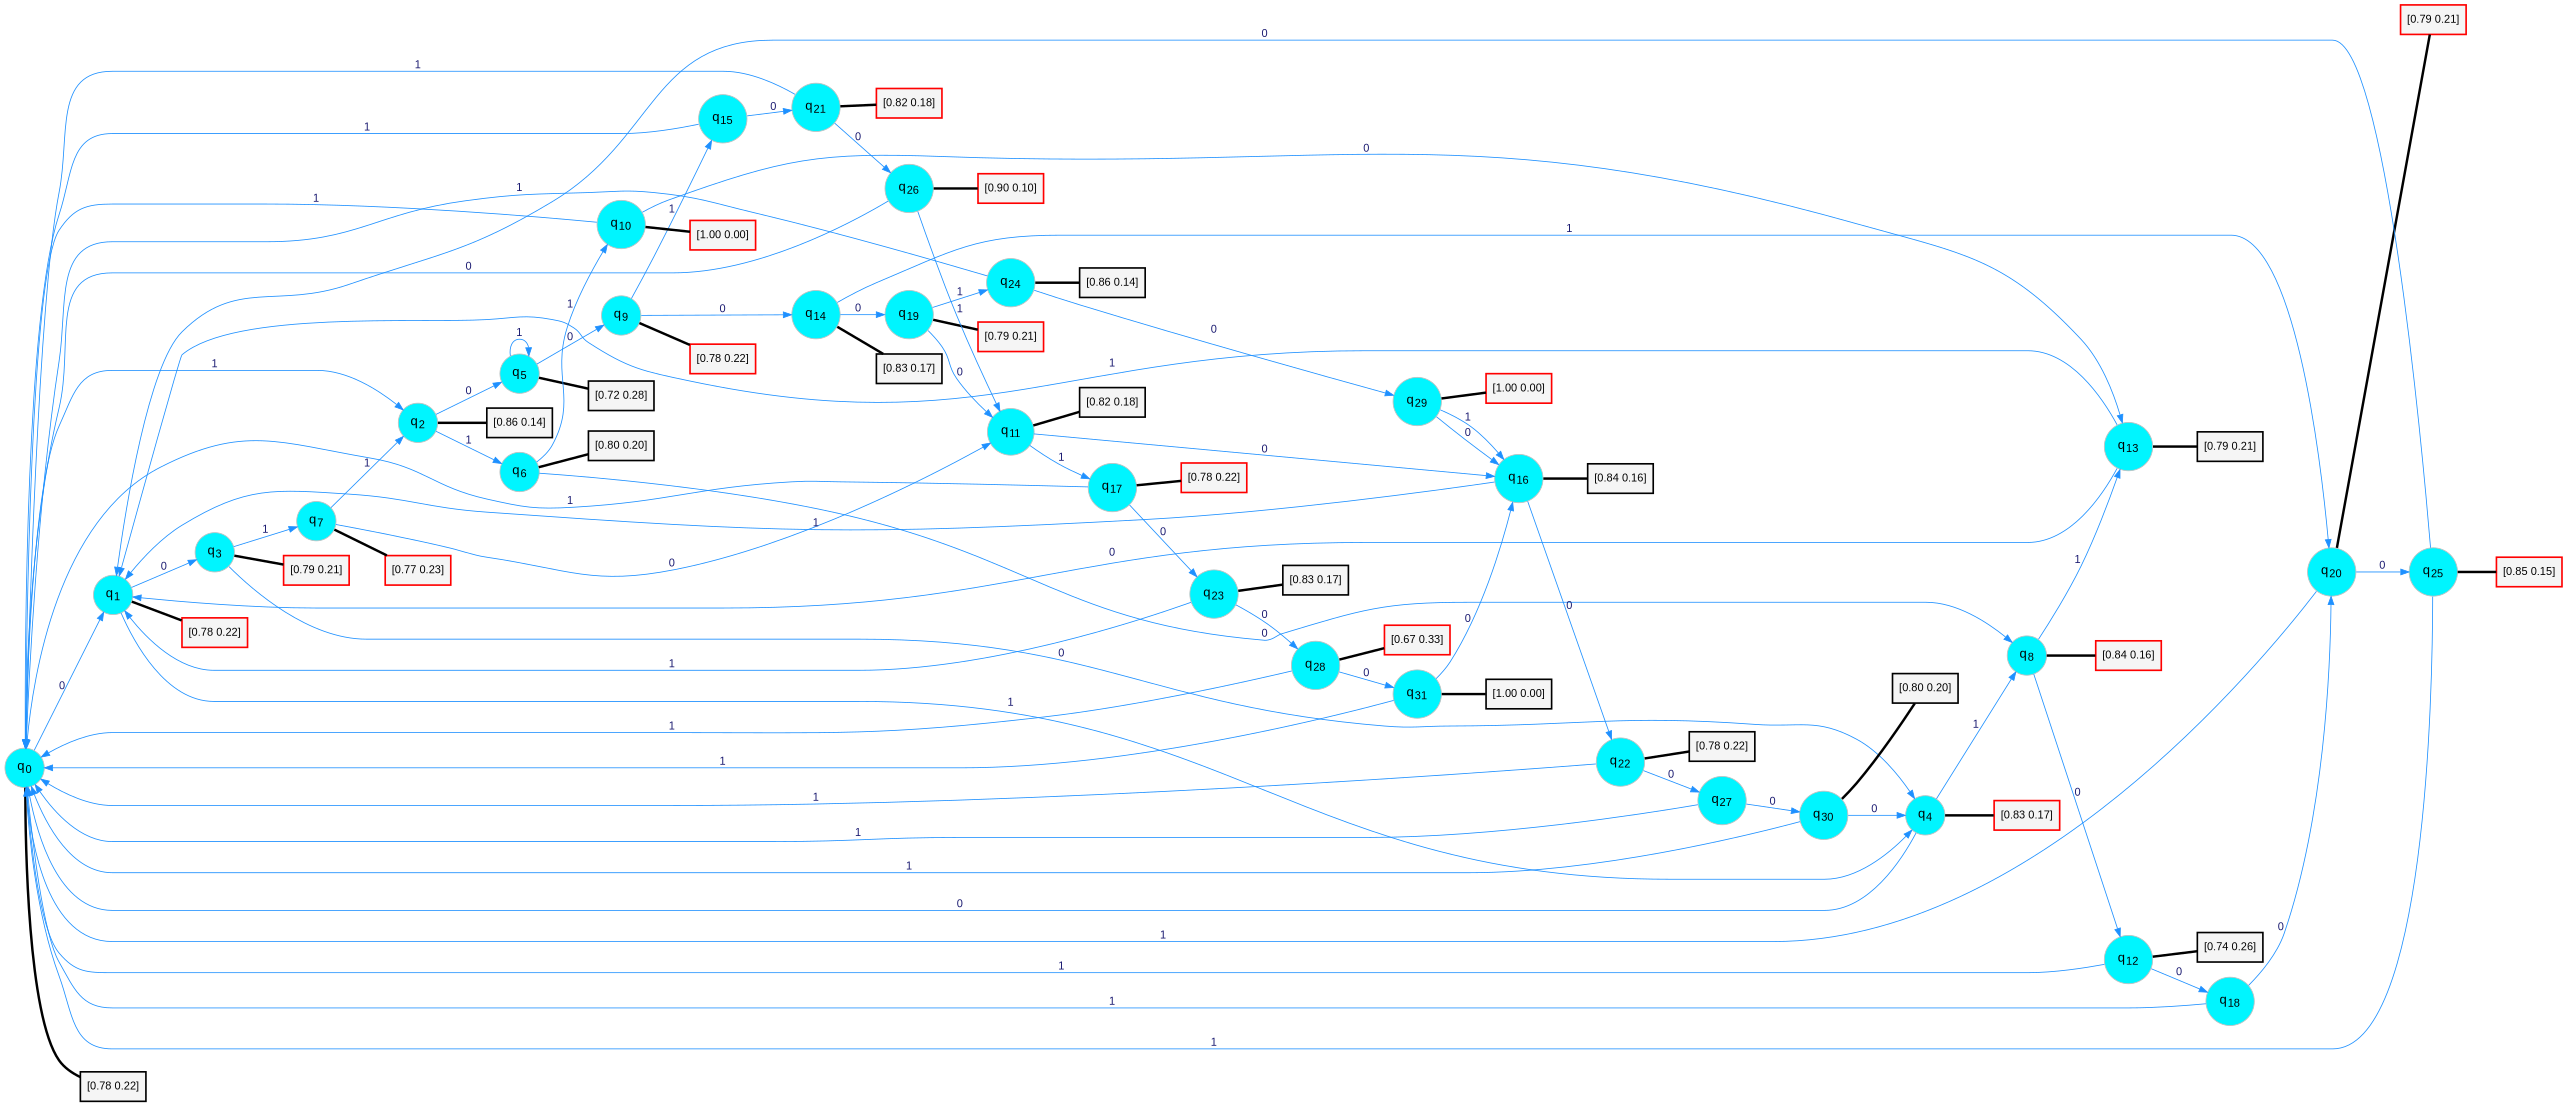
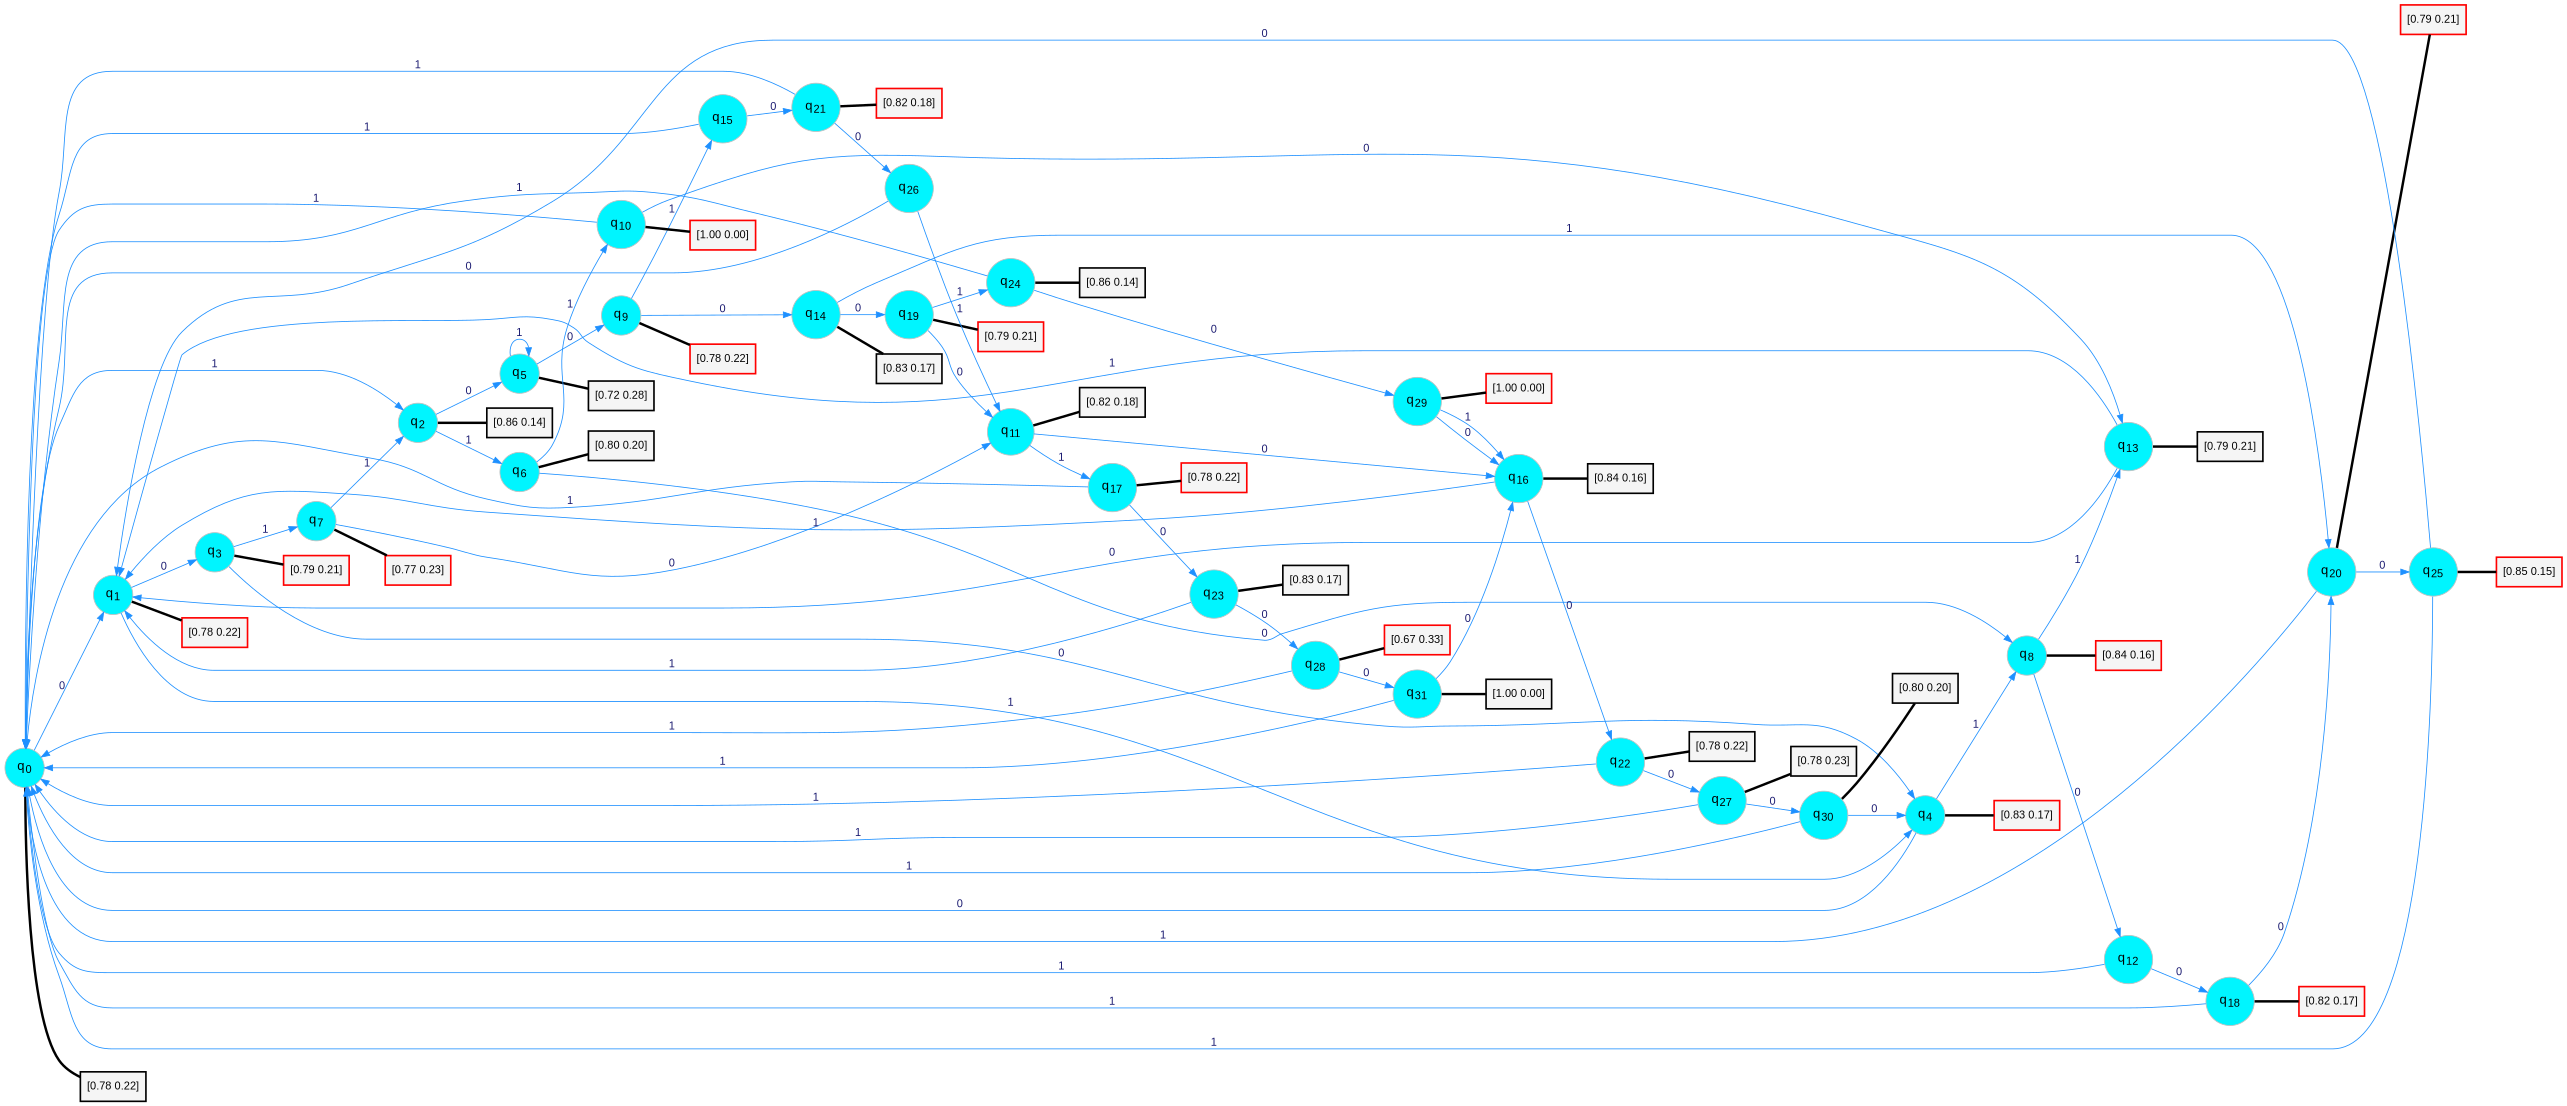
node "[0.90 0.10]": removed
node "[0.78 0.23]": added
node "[0.74 0.26]": removed
node "[0.82 0.17]": added
